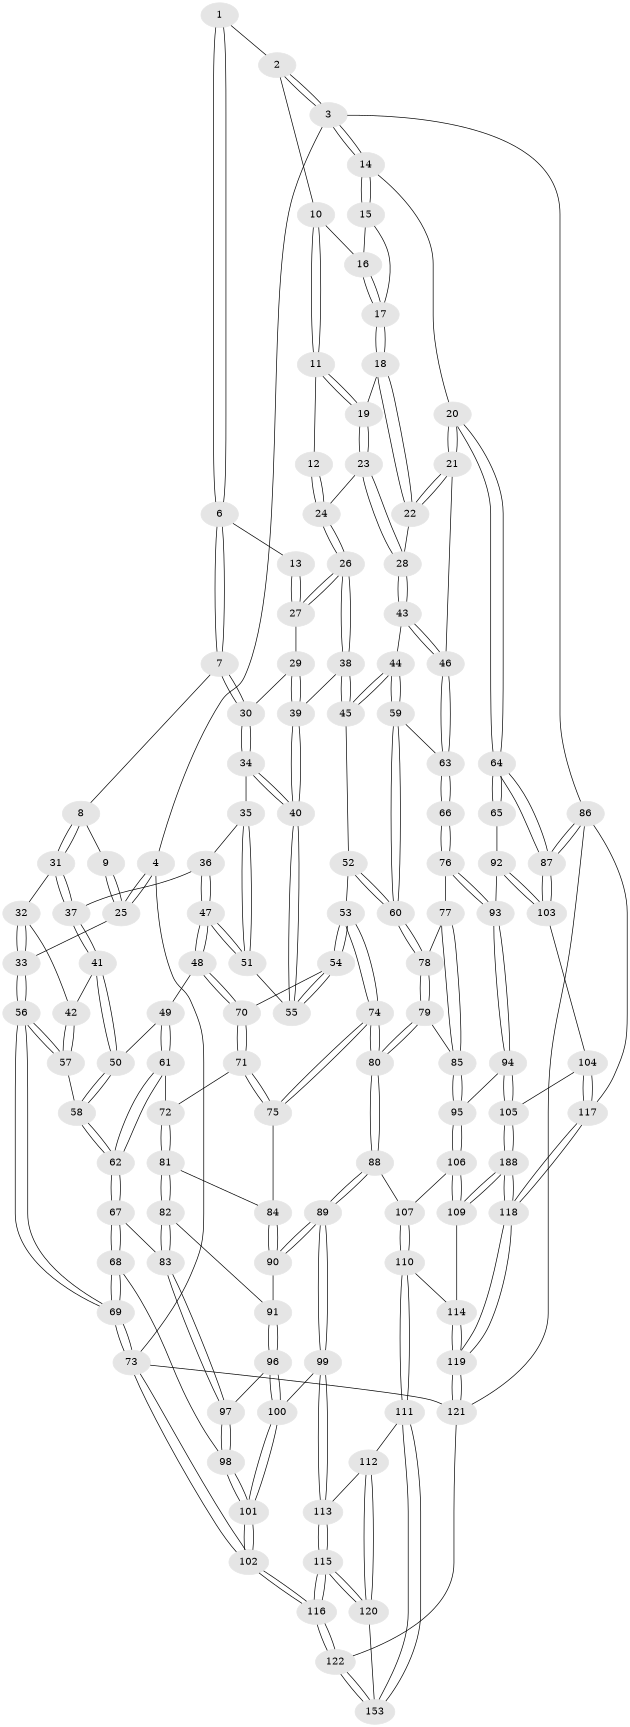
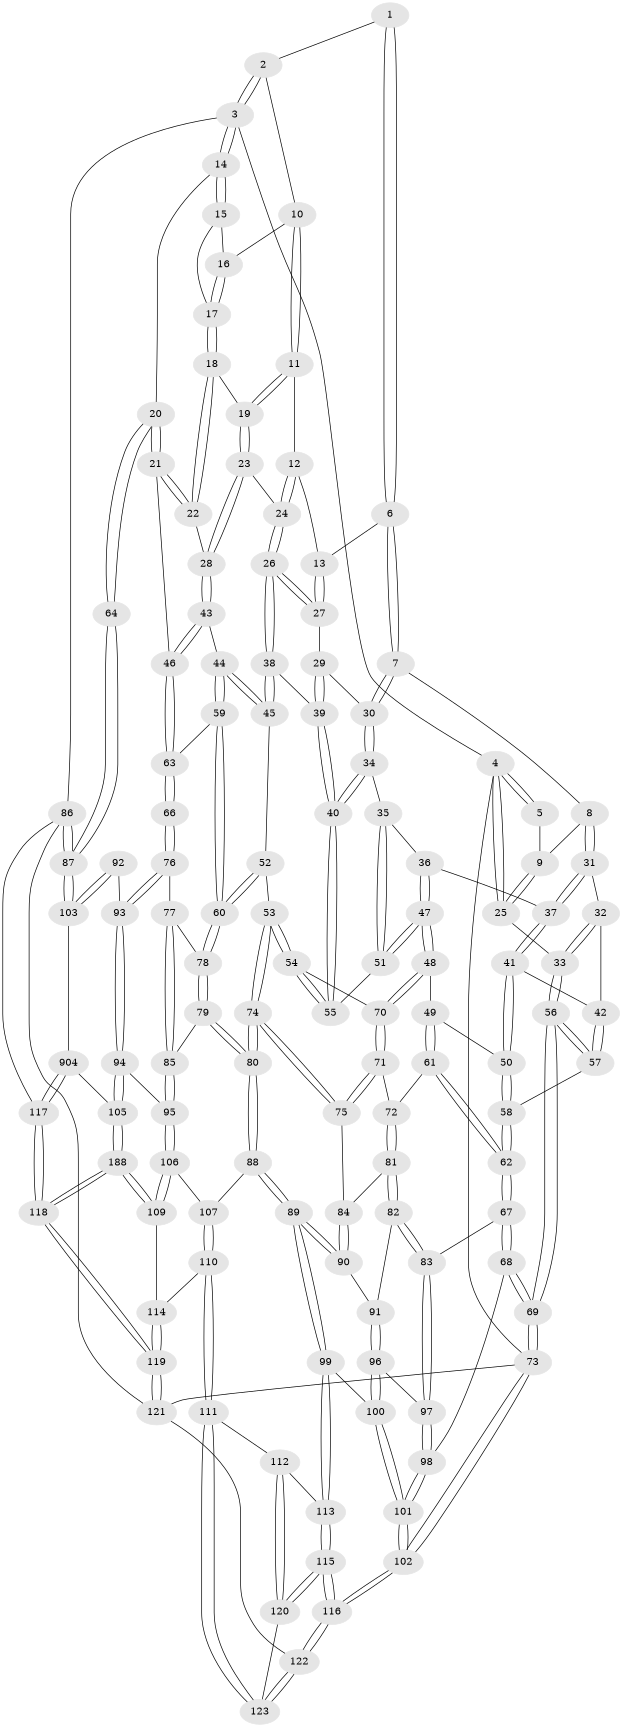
edge "12" -- "13": added
node "65": removed
node "5": added
node "104": label "104" -> "904"
node "153": label "153" -> "123"
